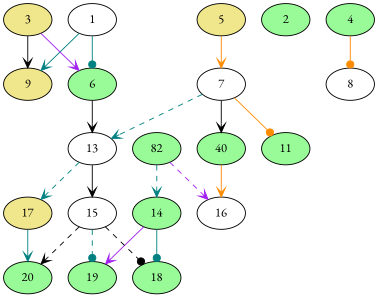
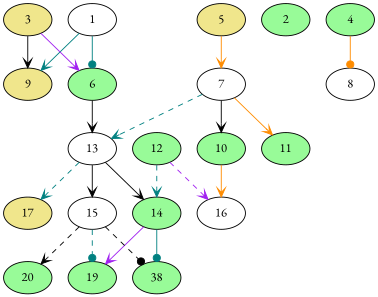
edge "7" -> "11": arrowhead dot -> vee
node "82": label "82" -> "12"
node "40": label "40" -> "10"
edge "13" -> "14": added
edge "17" -> "20": removed
node "18": label "18" -> "38"
